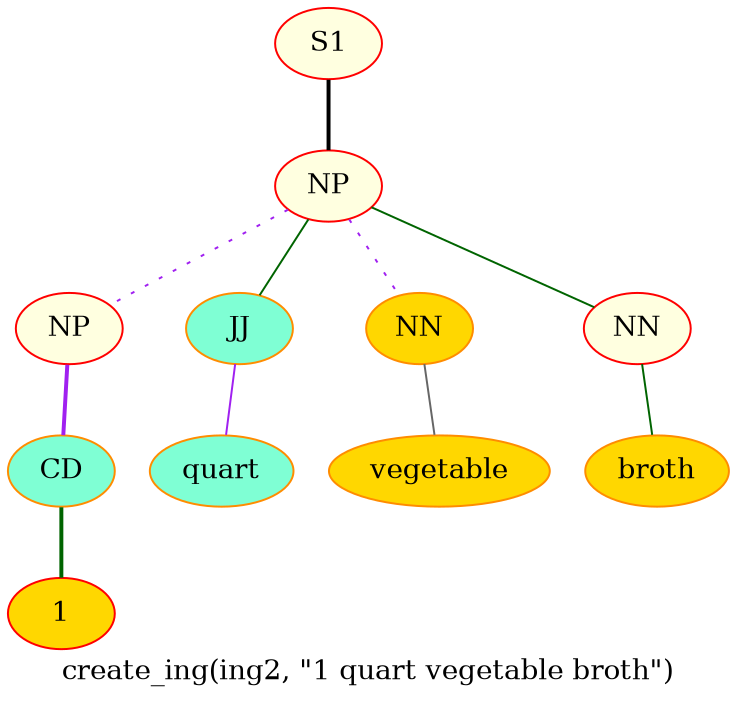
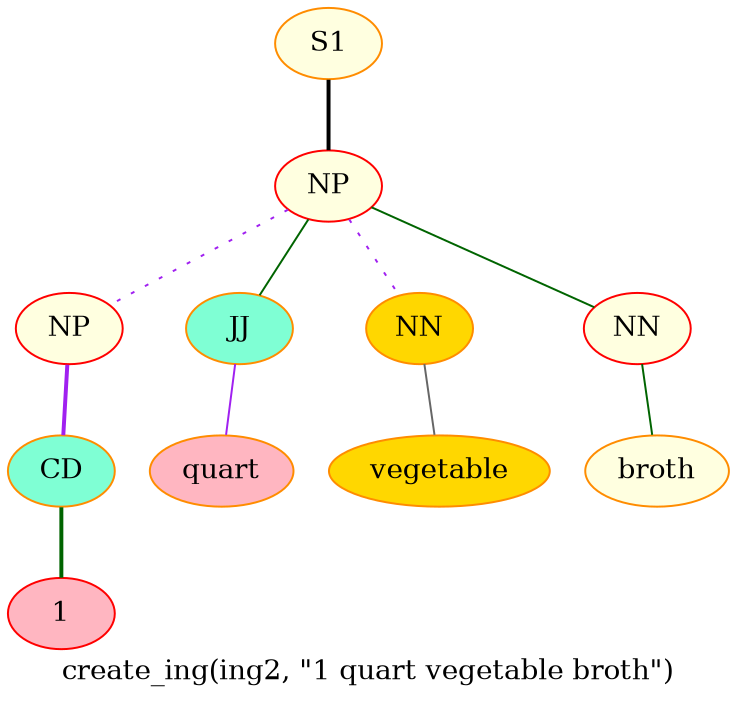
node "S1": color red -> darkorange
node "quart": fillcolor aquamarine -> lightpink
node "broth": fillcolor gold -> lightyellow
node "1": fillcolor gold -> lightpink
